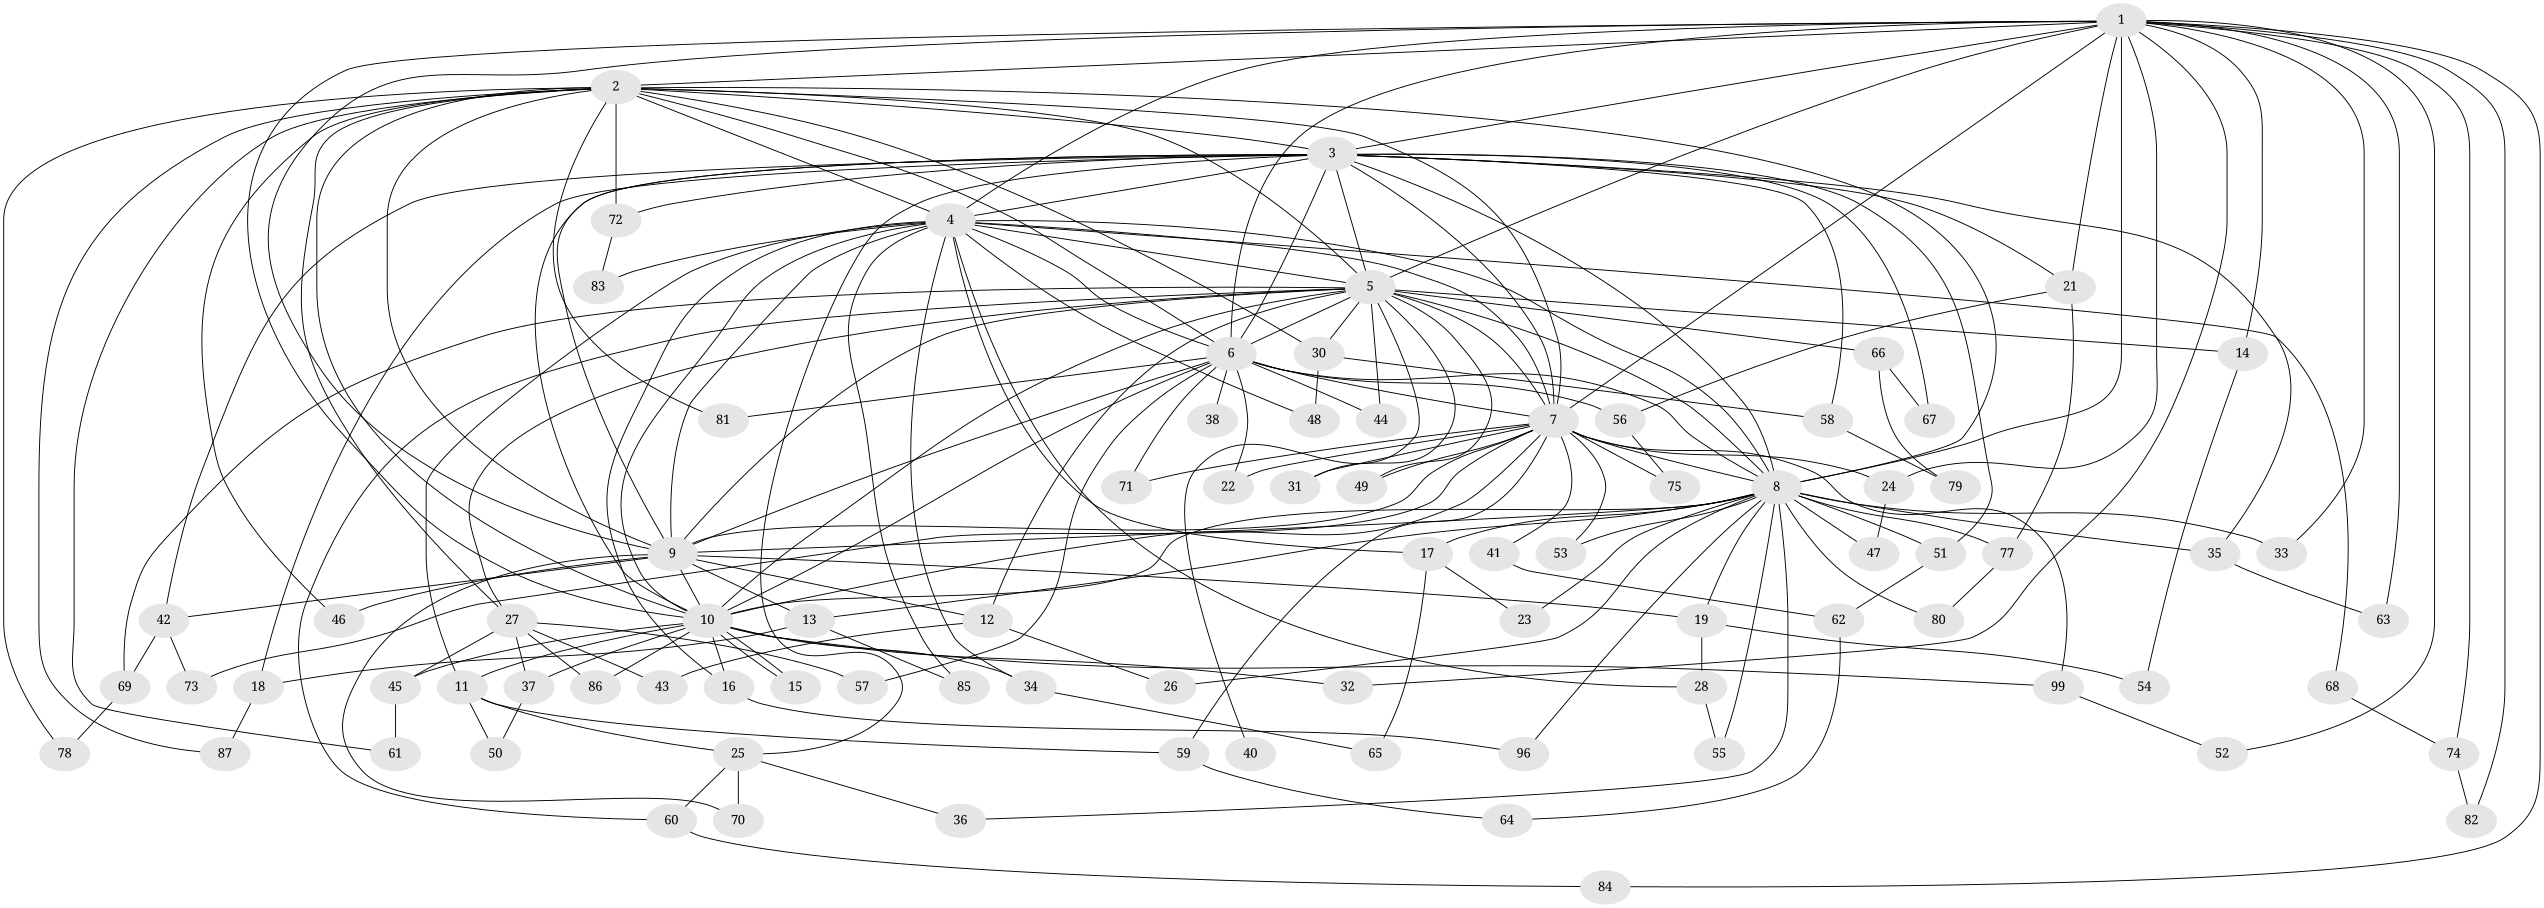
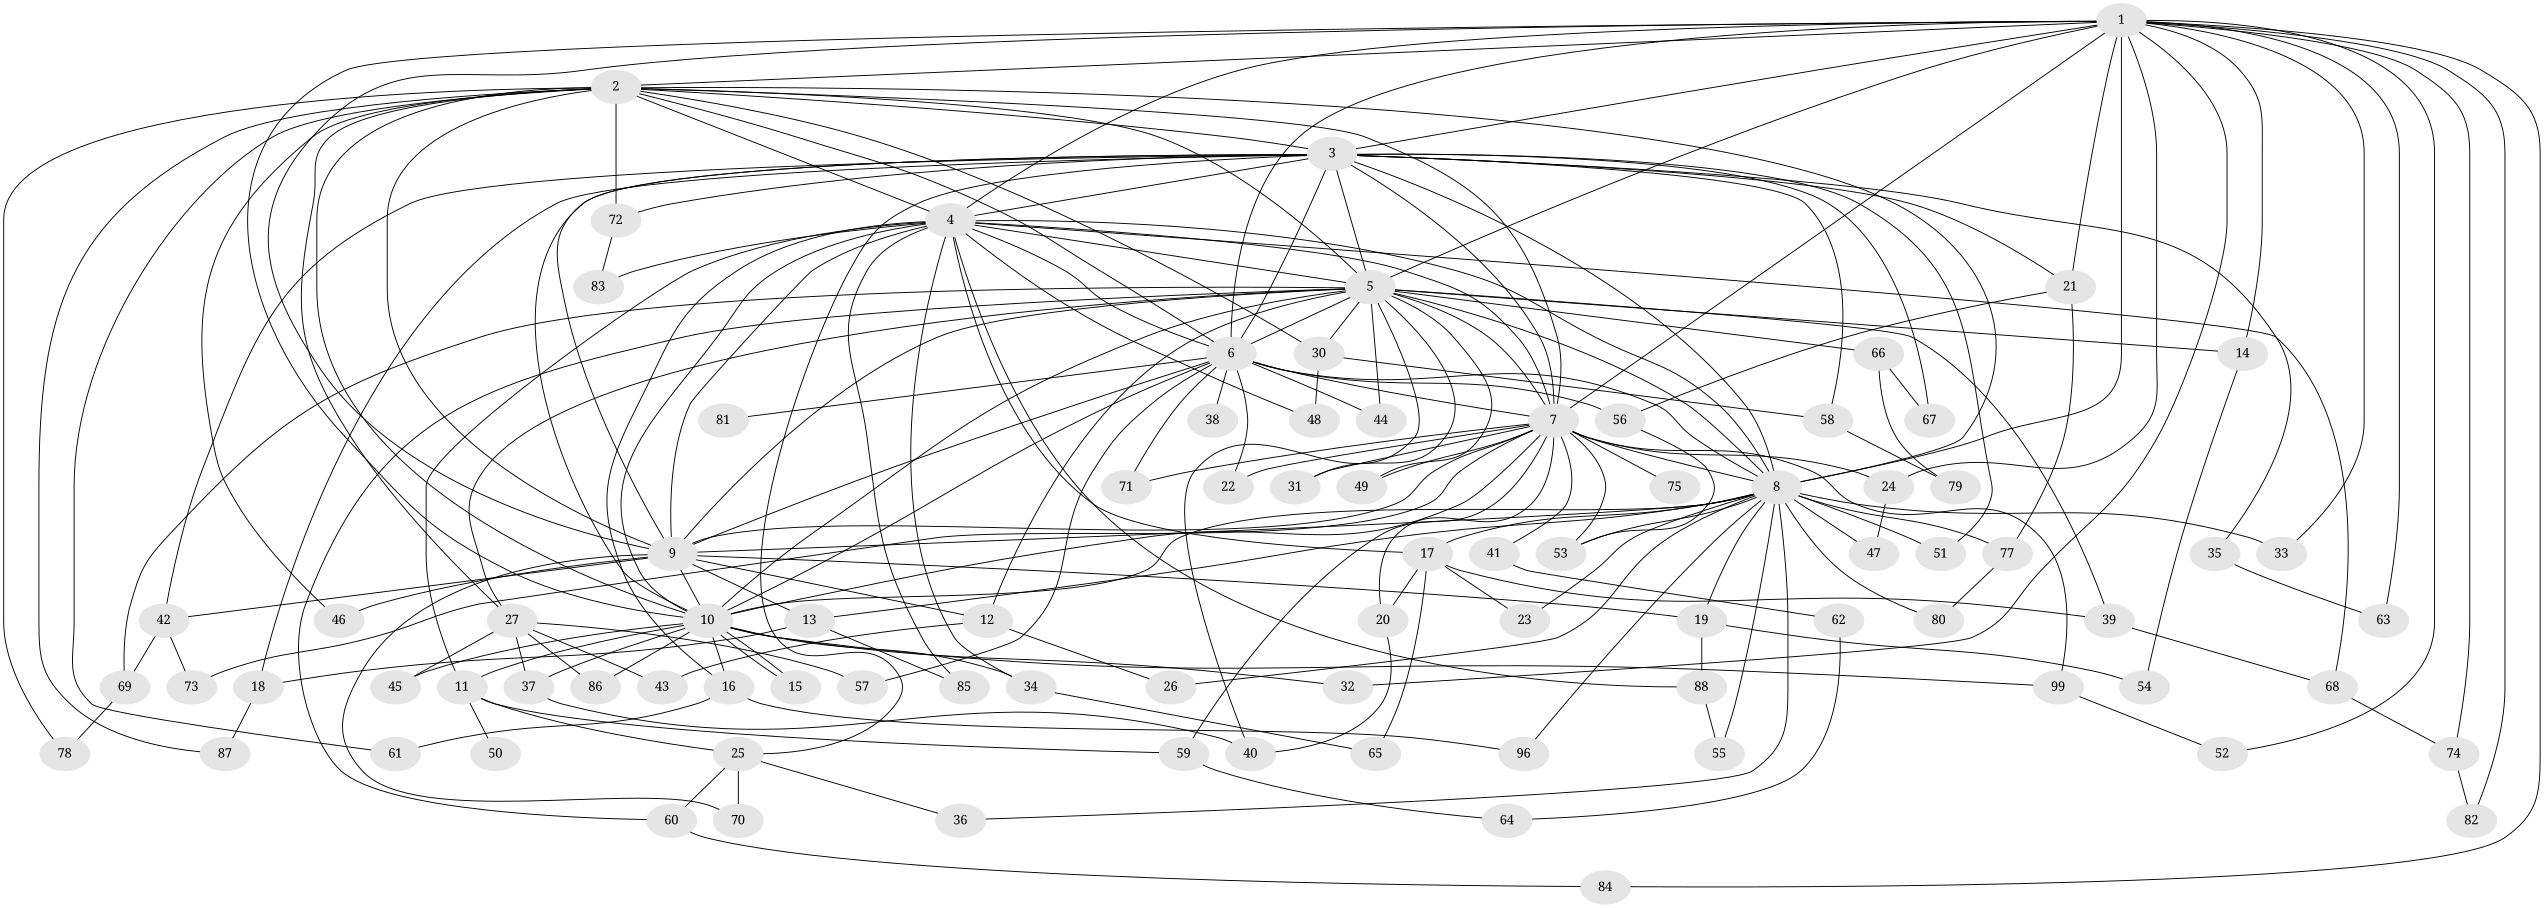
edge "2" -- "81": removed
edge "56" -- "75": now "56" -- "53"
edge "8" -- "35": removed
edge "51" -- "62": removed
node "20": added
node "39": added
node "28": label "28" -> "88"
edge "45" -- "61": now "16" -- "61"
edge "37" -- "50": now "37" -- "40"
